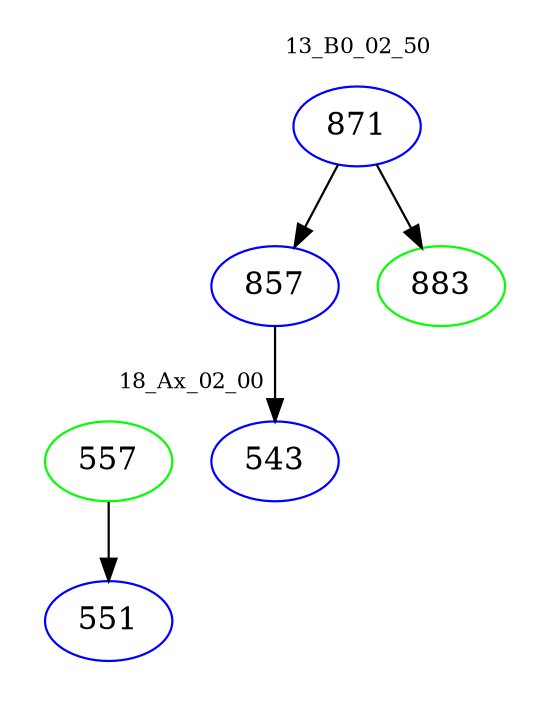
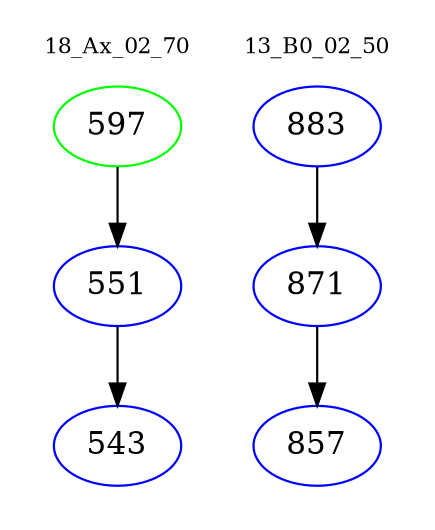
edge "871" -> "883": reversed
node "883": color green -> blue
edge "857" -> "543": now "551" -> "543"
cluster "18_Ax_02_00": label "18_Ax_02_00" -> "18_Ax_02_70"
node "557": label "557" -> "597"
